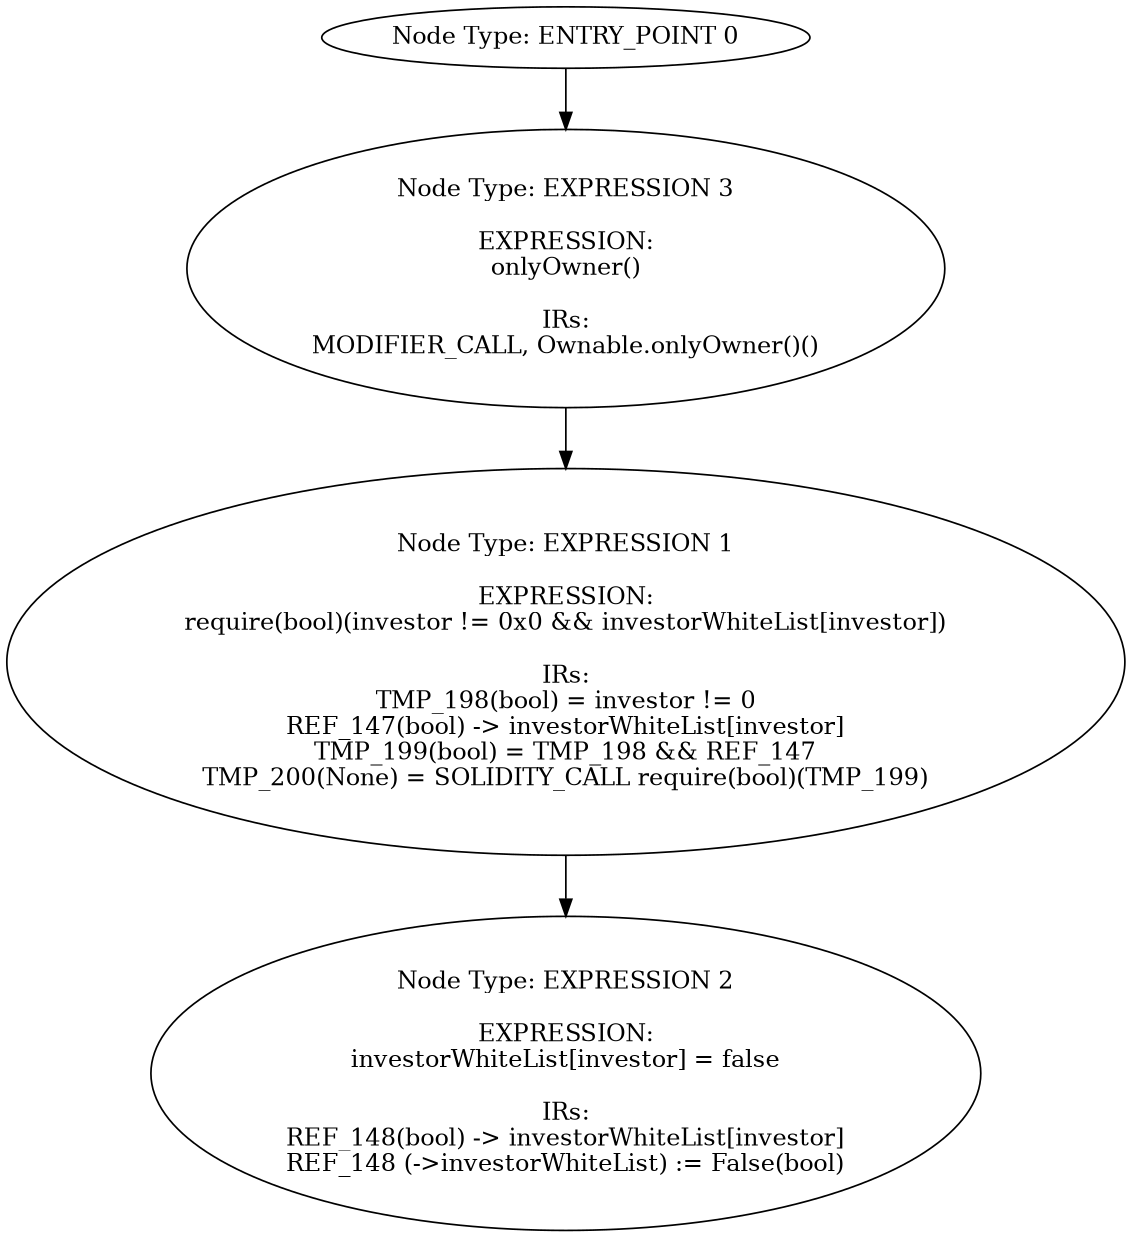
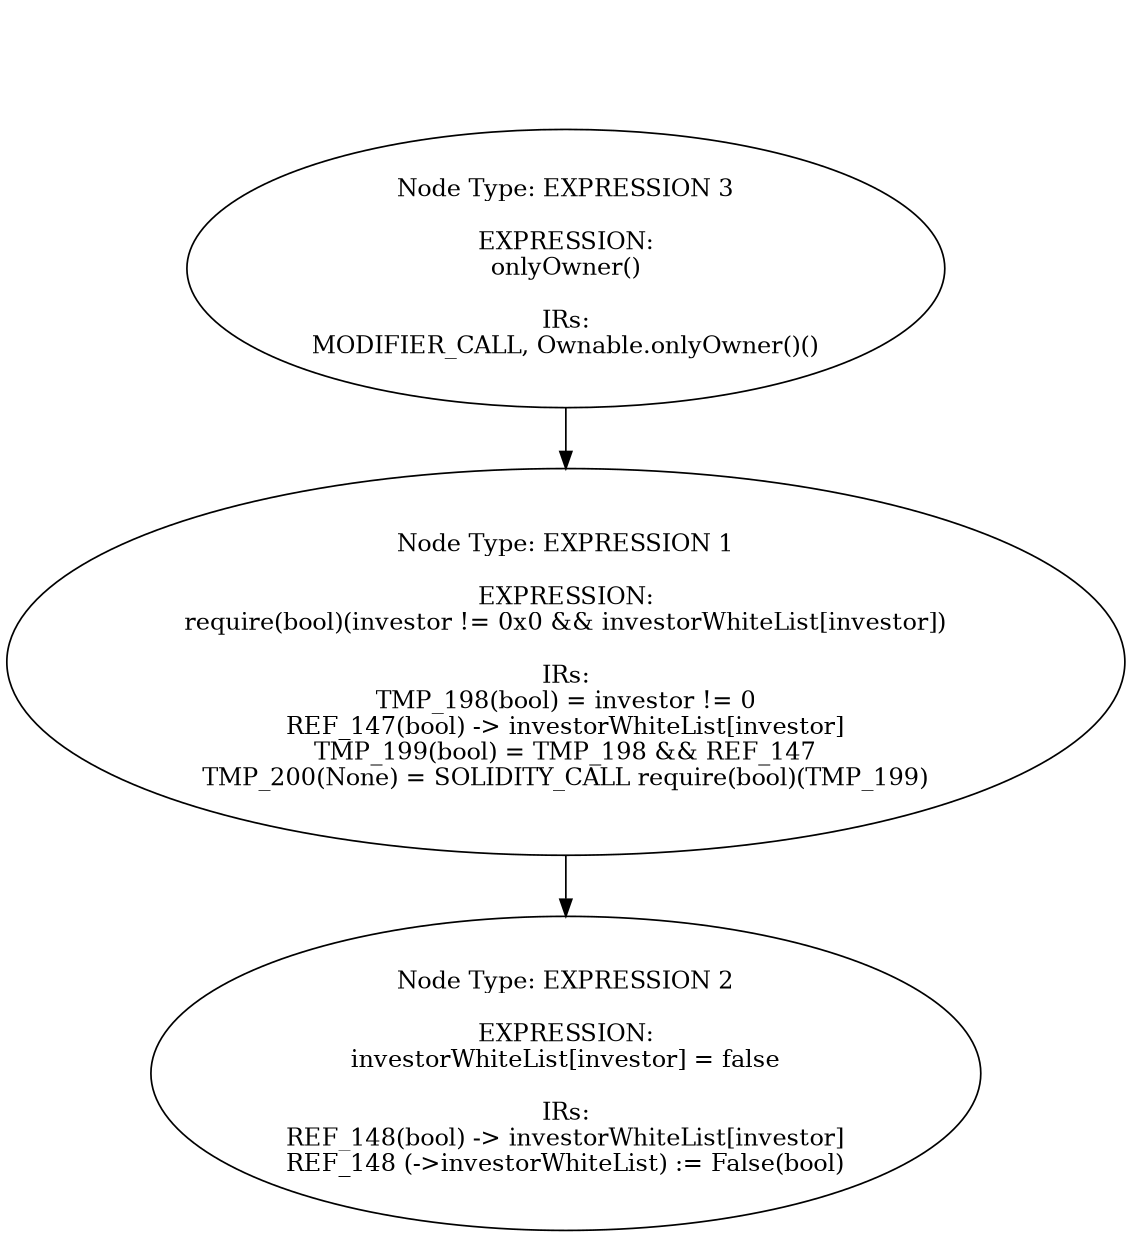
node "Node Type: ENTRY_POINT 0": removed
